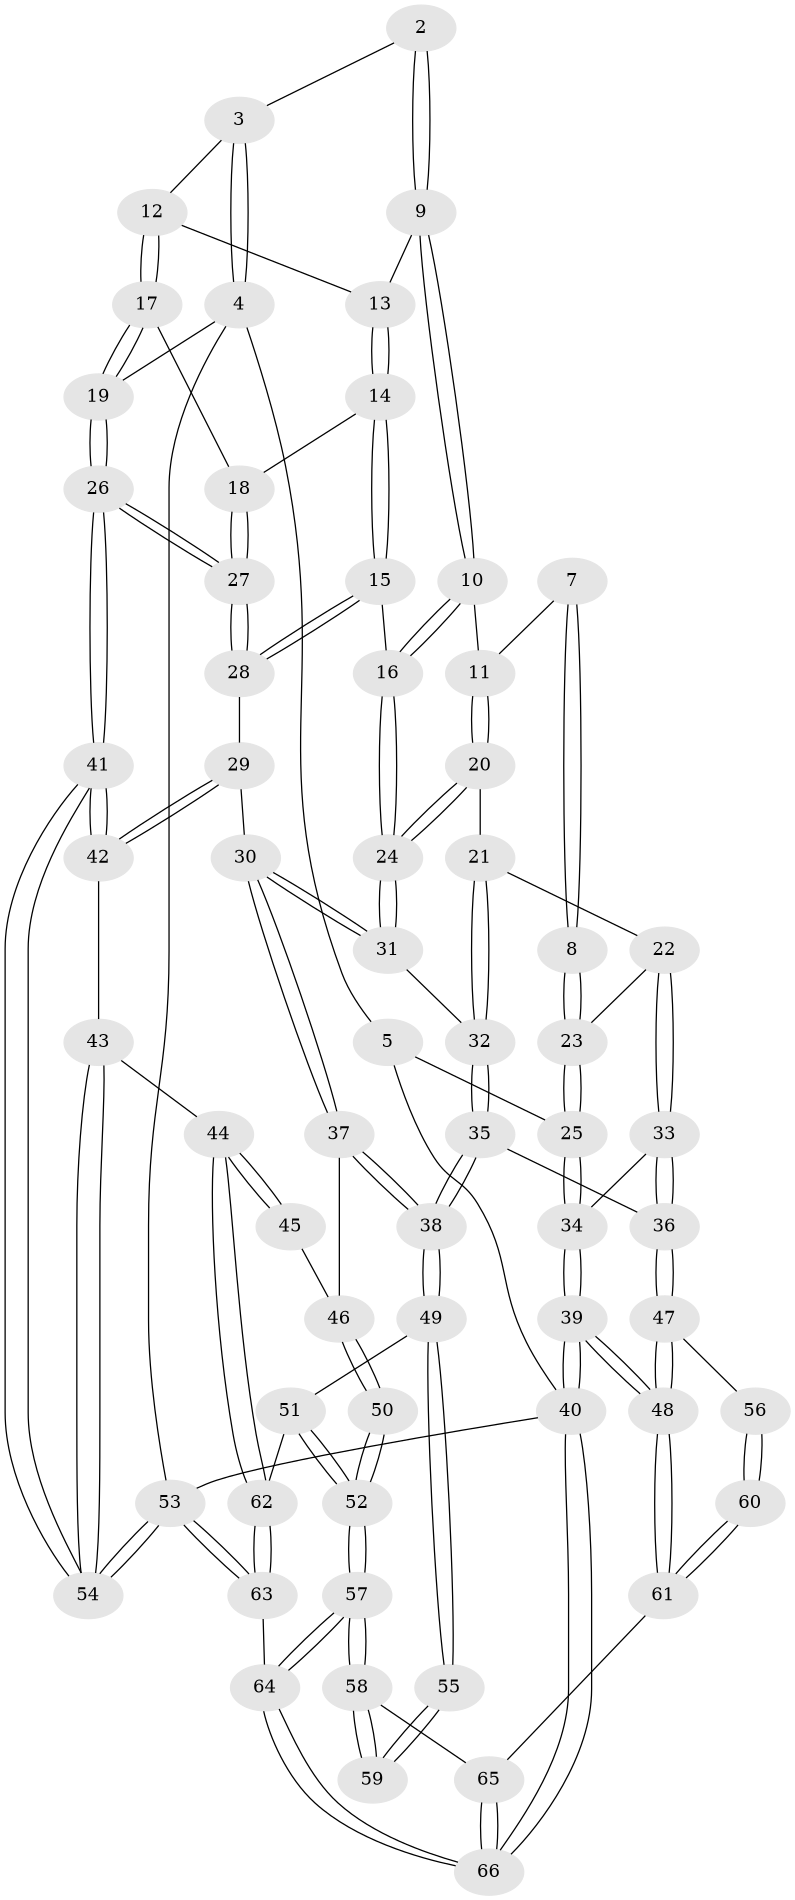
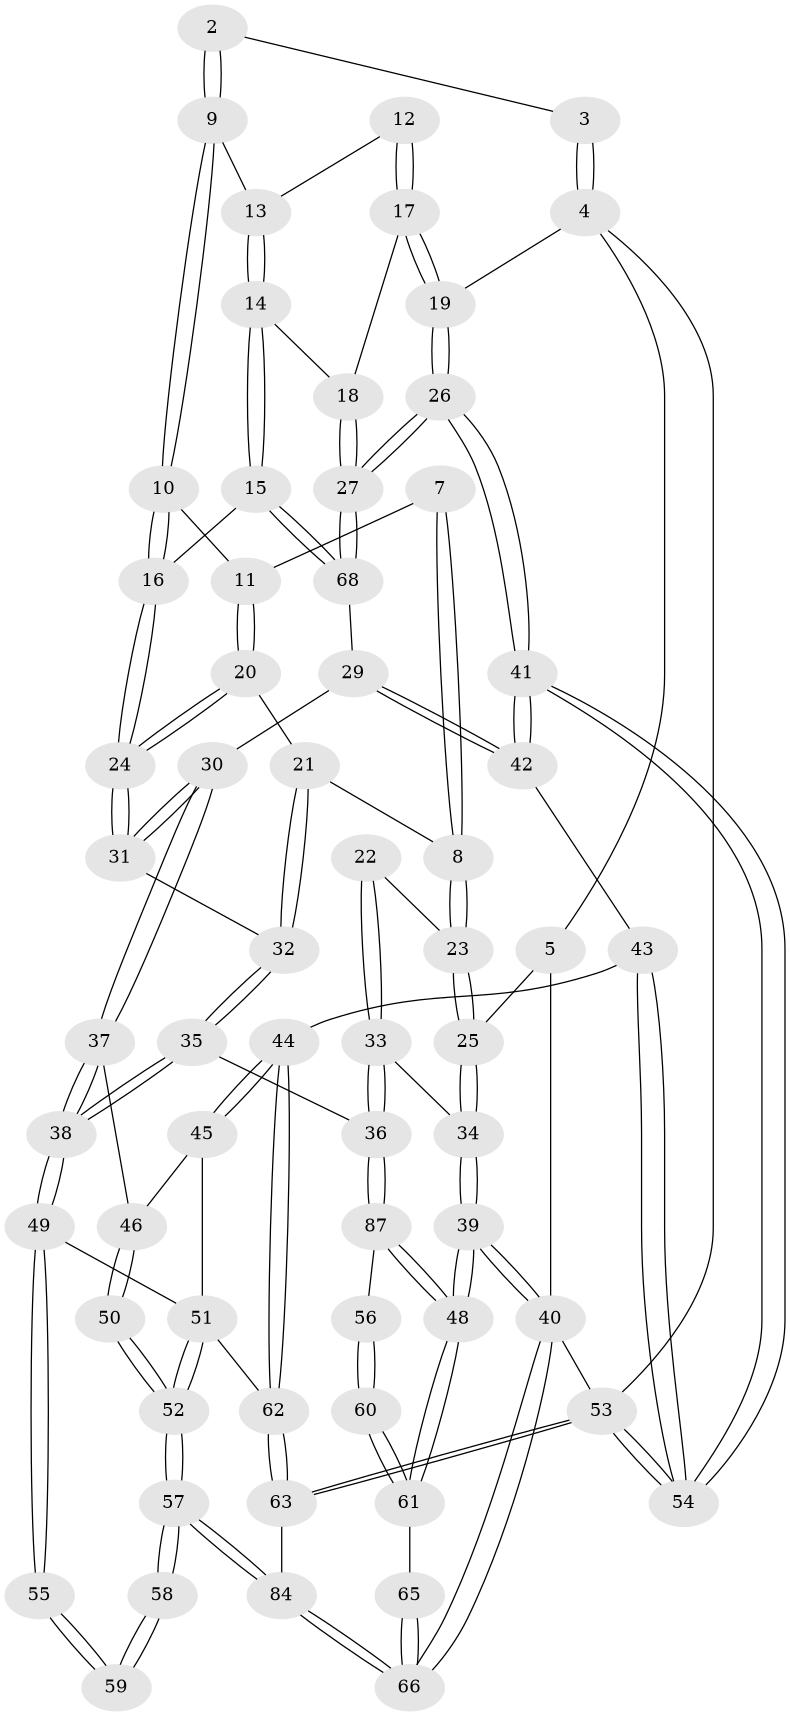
edge "3" -- "12": removed
node "28": label "28" -> "68"
edge "21" -- "22": now "21" -- "8"
edge "45" -- "51": added
node "47": label "47" -> "87"
node "64": label "64" -> "84"
edge "58" -- "65": removed
